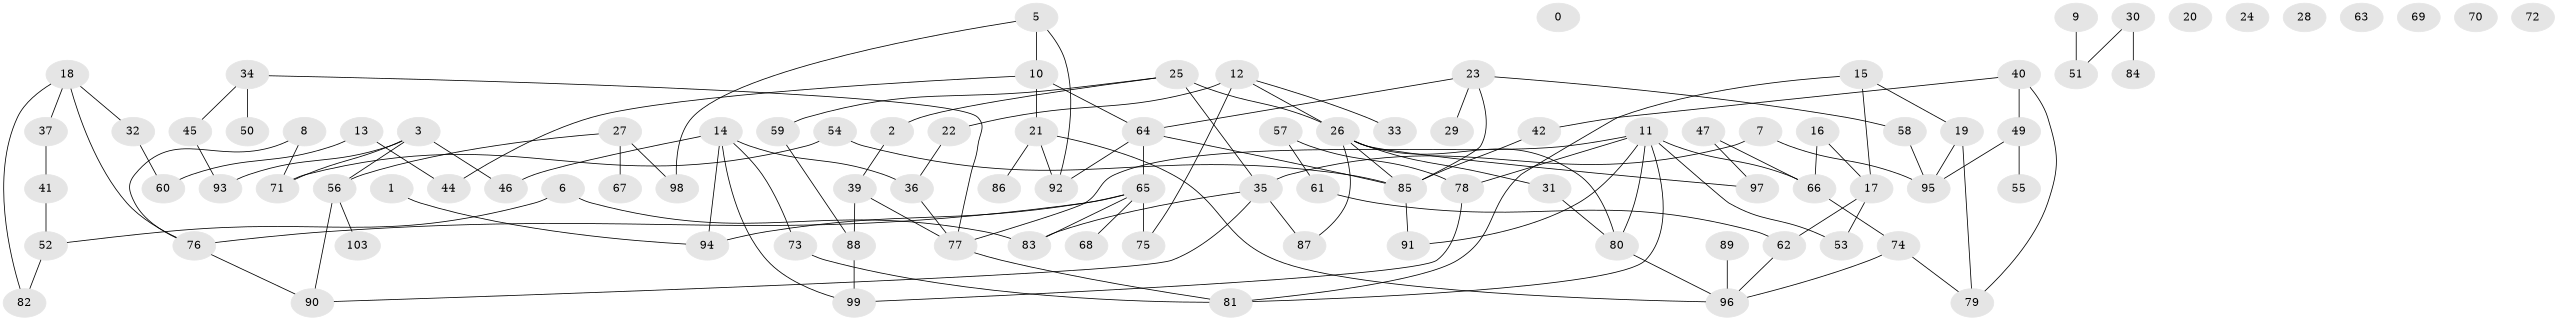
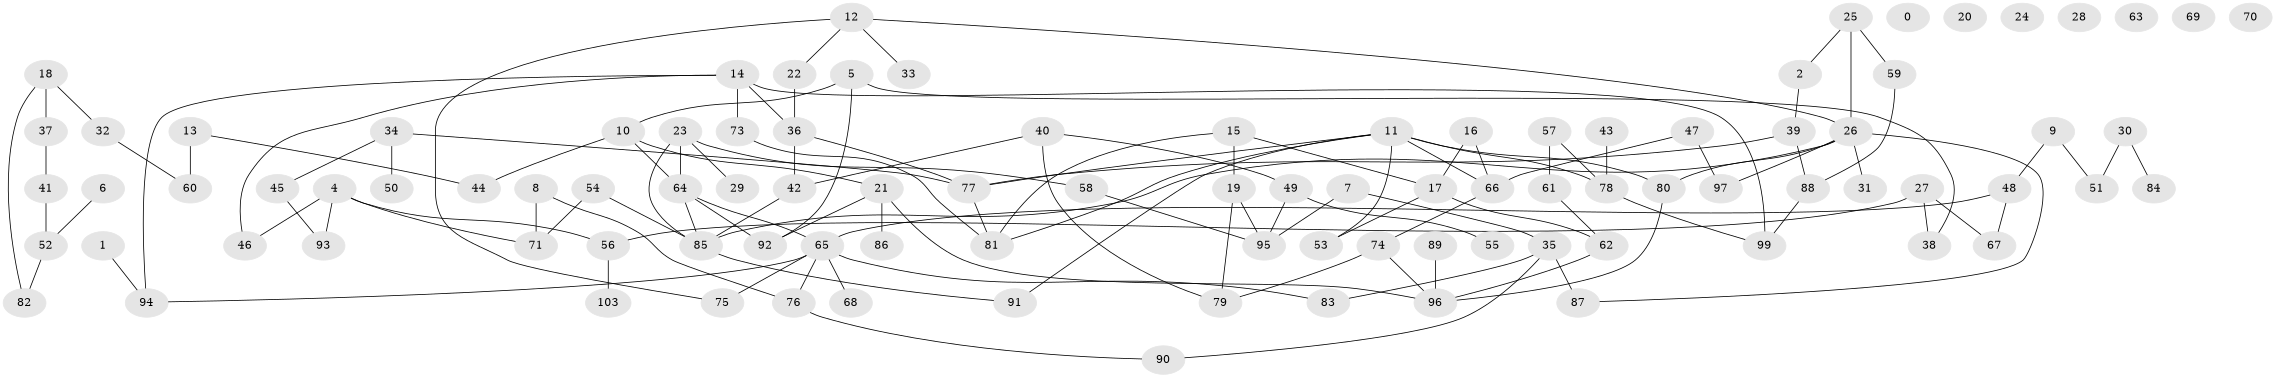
node "72": removed
node "3": label "3" -> "4"
edge "25" -- "35": removed
node "43": added
edge "36" -- "42": added
edge "18" -- "76": removed
node "98": label "98" -> "38"
node "48": added
edge "31" -- "80": removed
edge "6" -- "83": removed
edge "56" -- "90": removed
